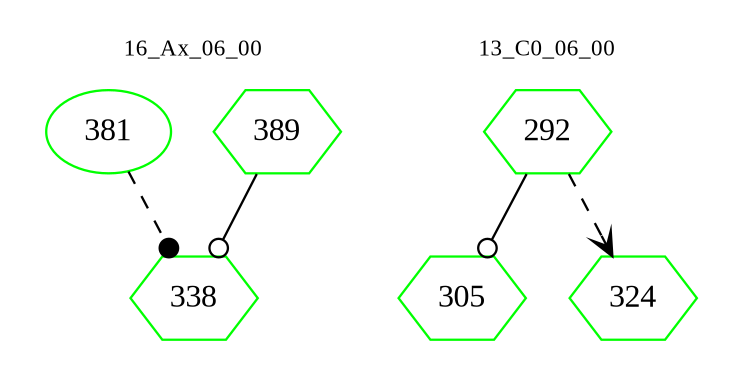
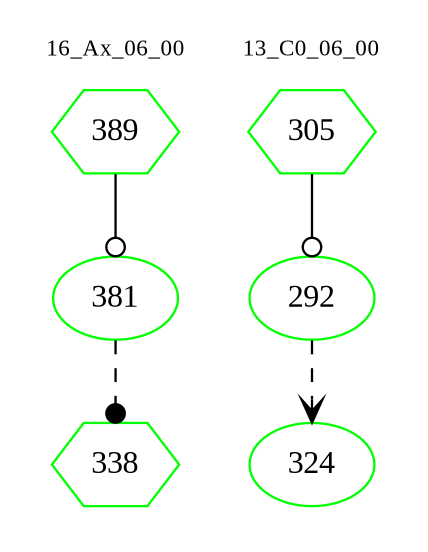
node "292": shape hexagon -> ellipse
edge "389" -> "338": now "389" -> "381"
edge "292" -> "305": reversed
node "324": shape hexagon -> ellipse
